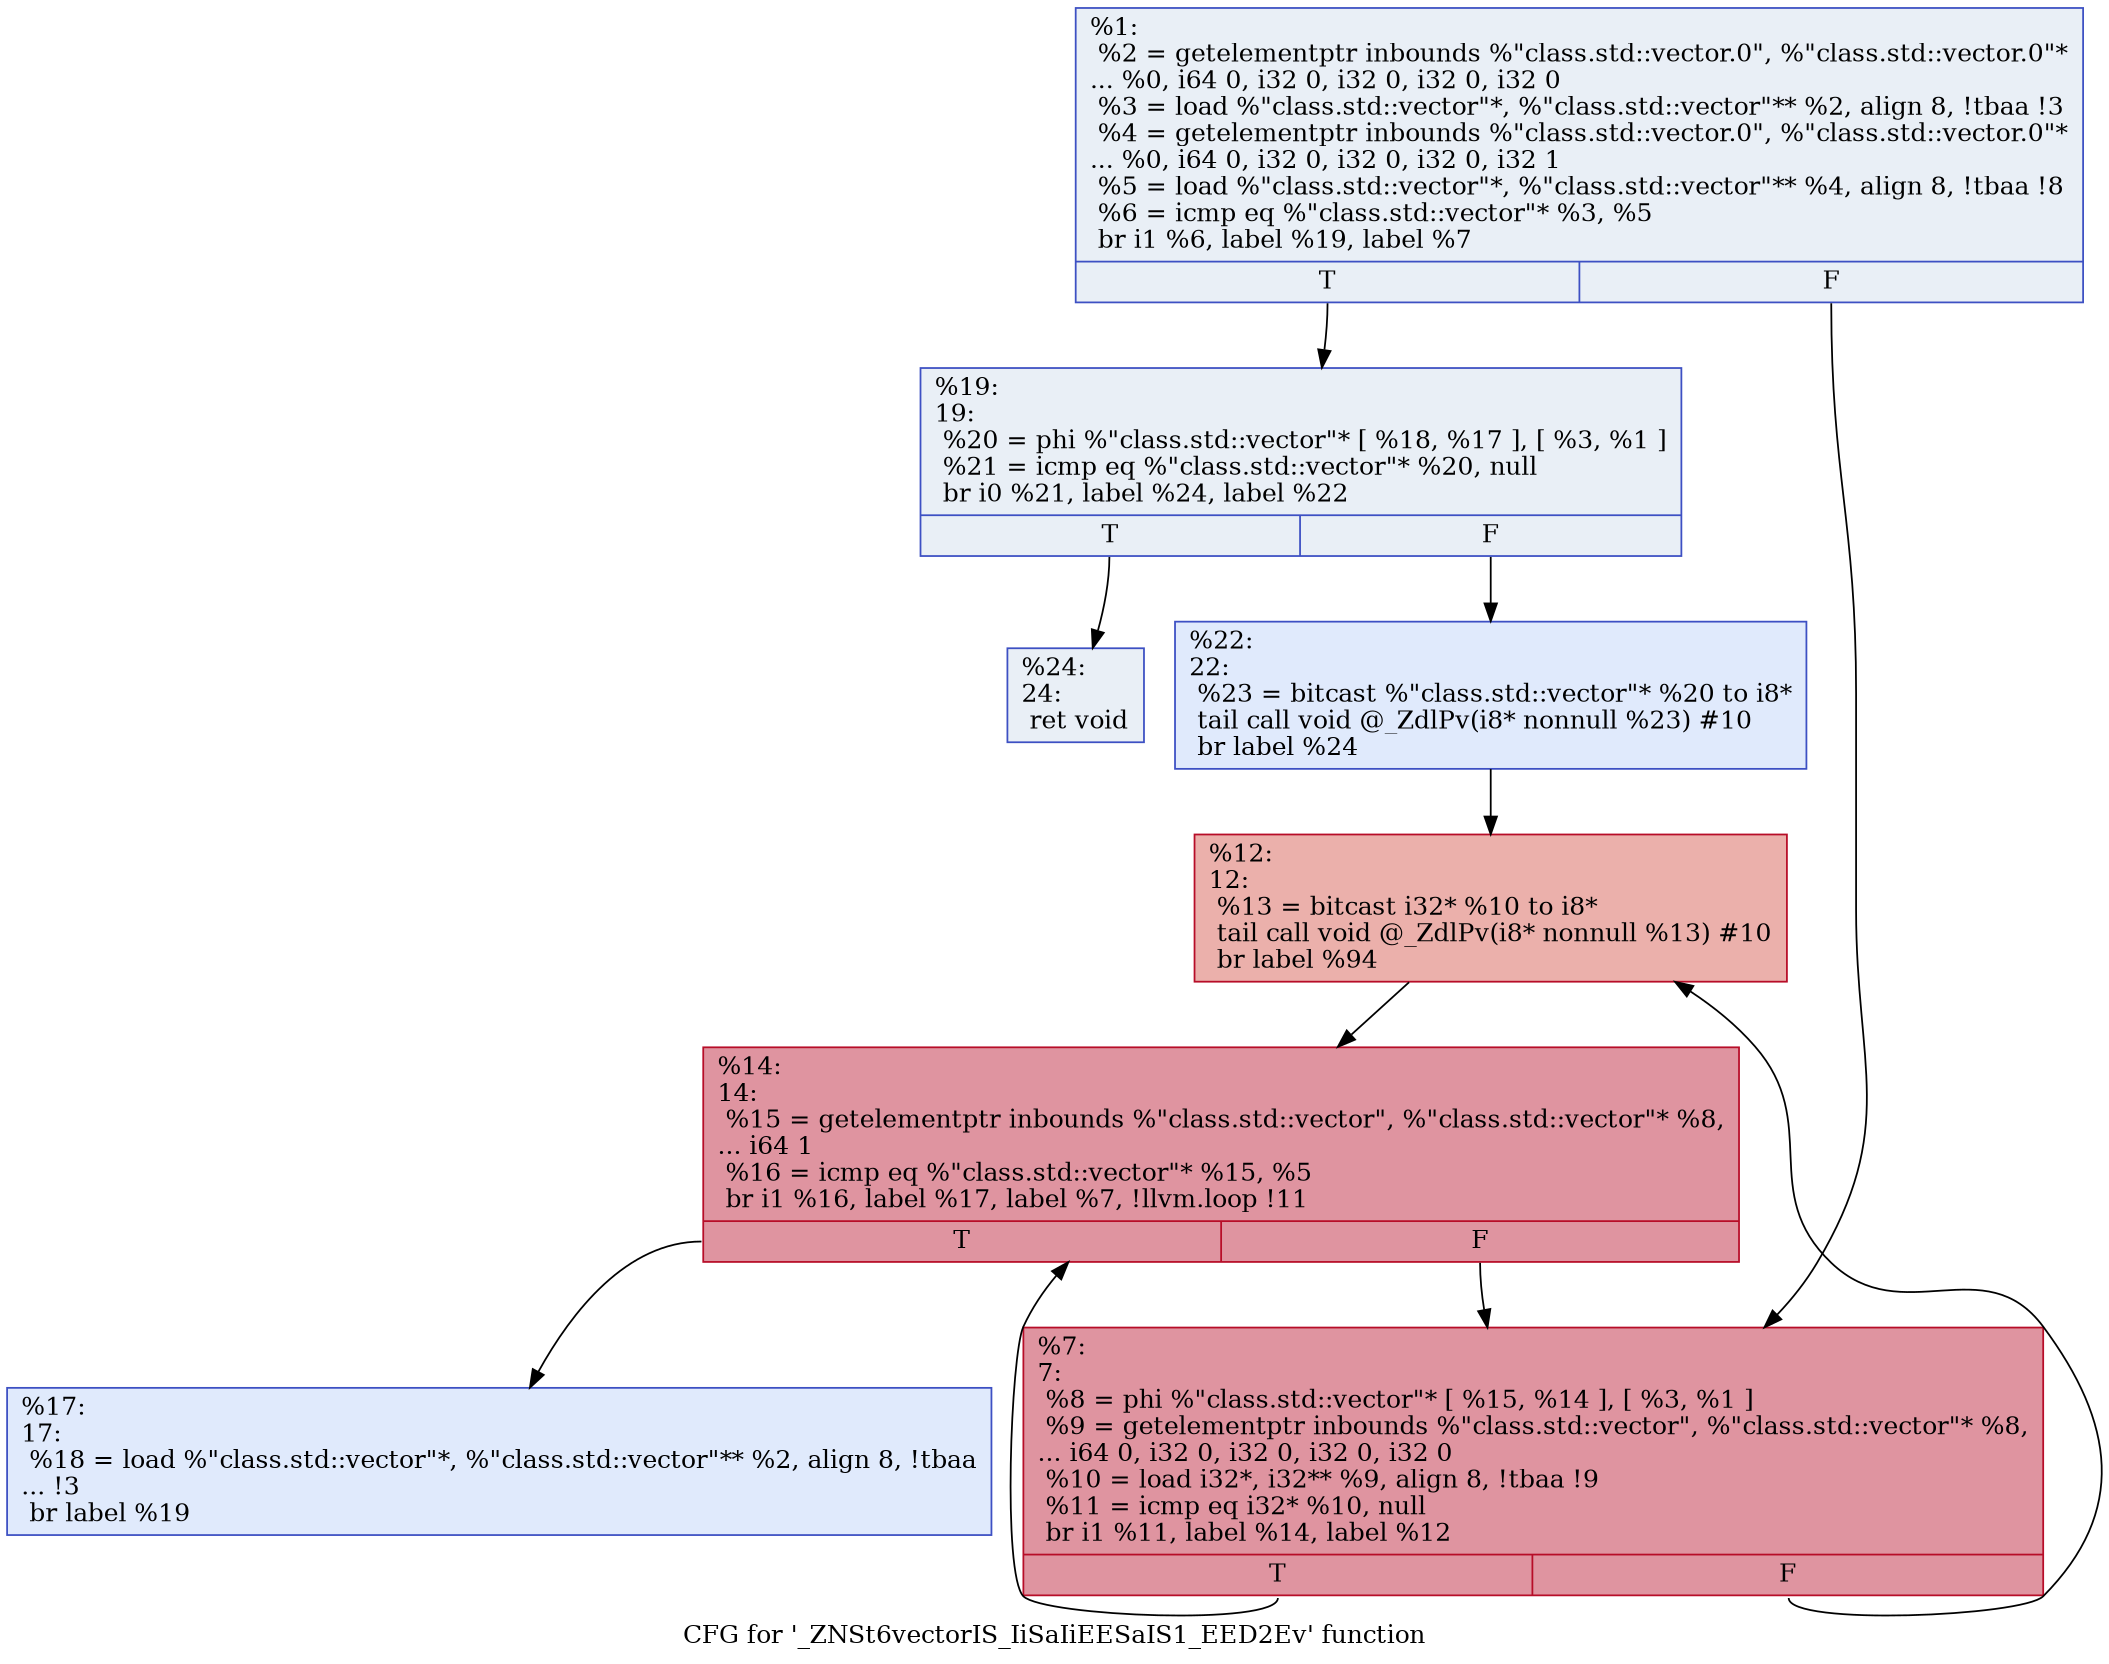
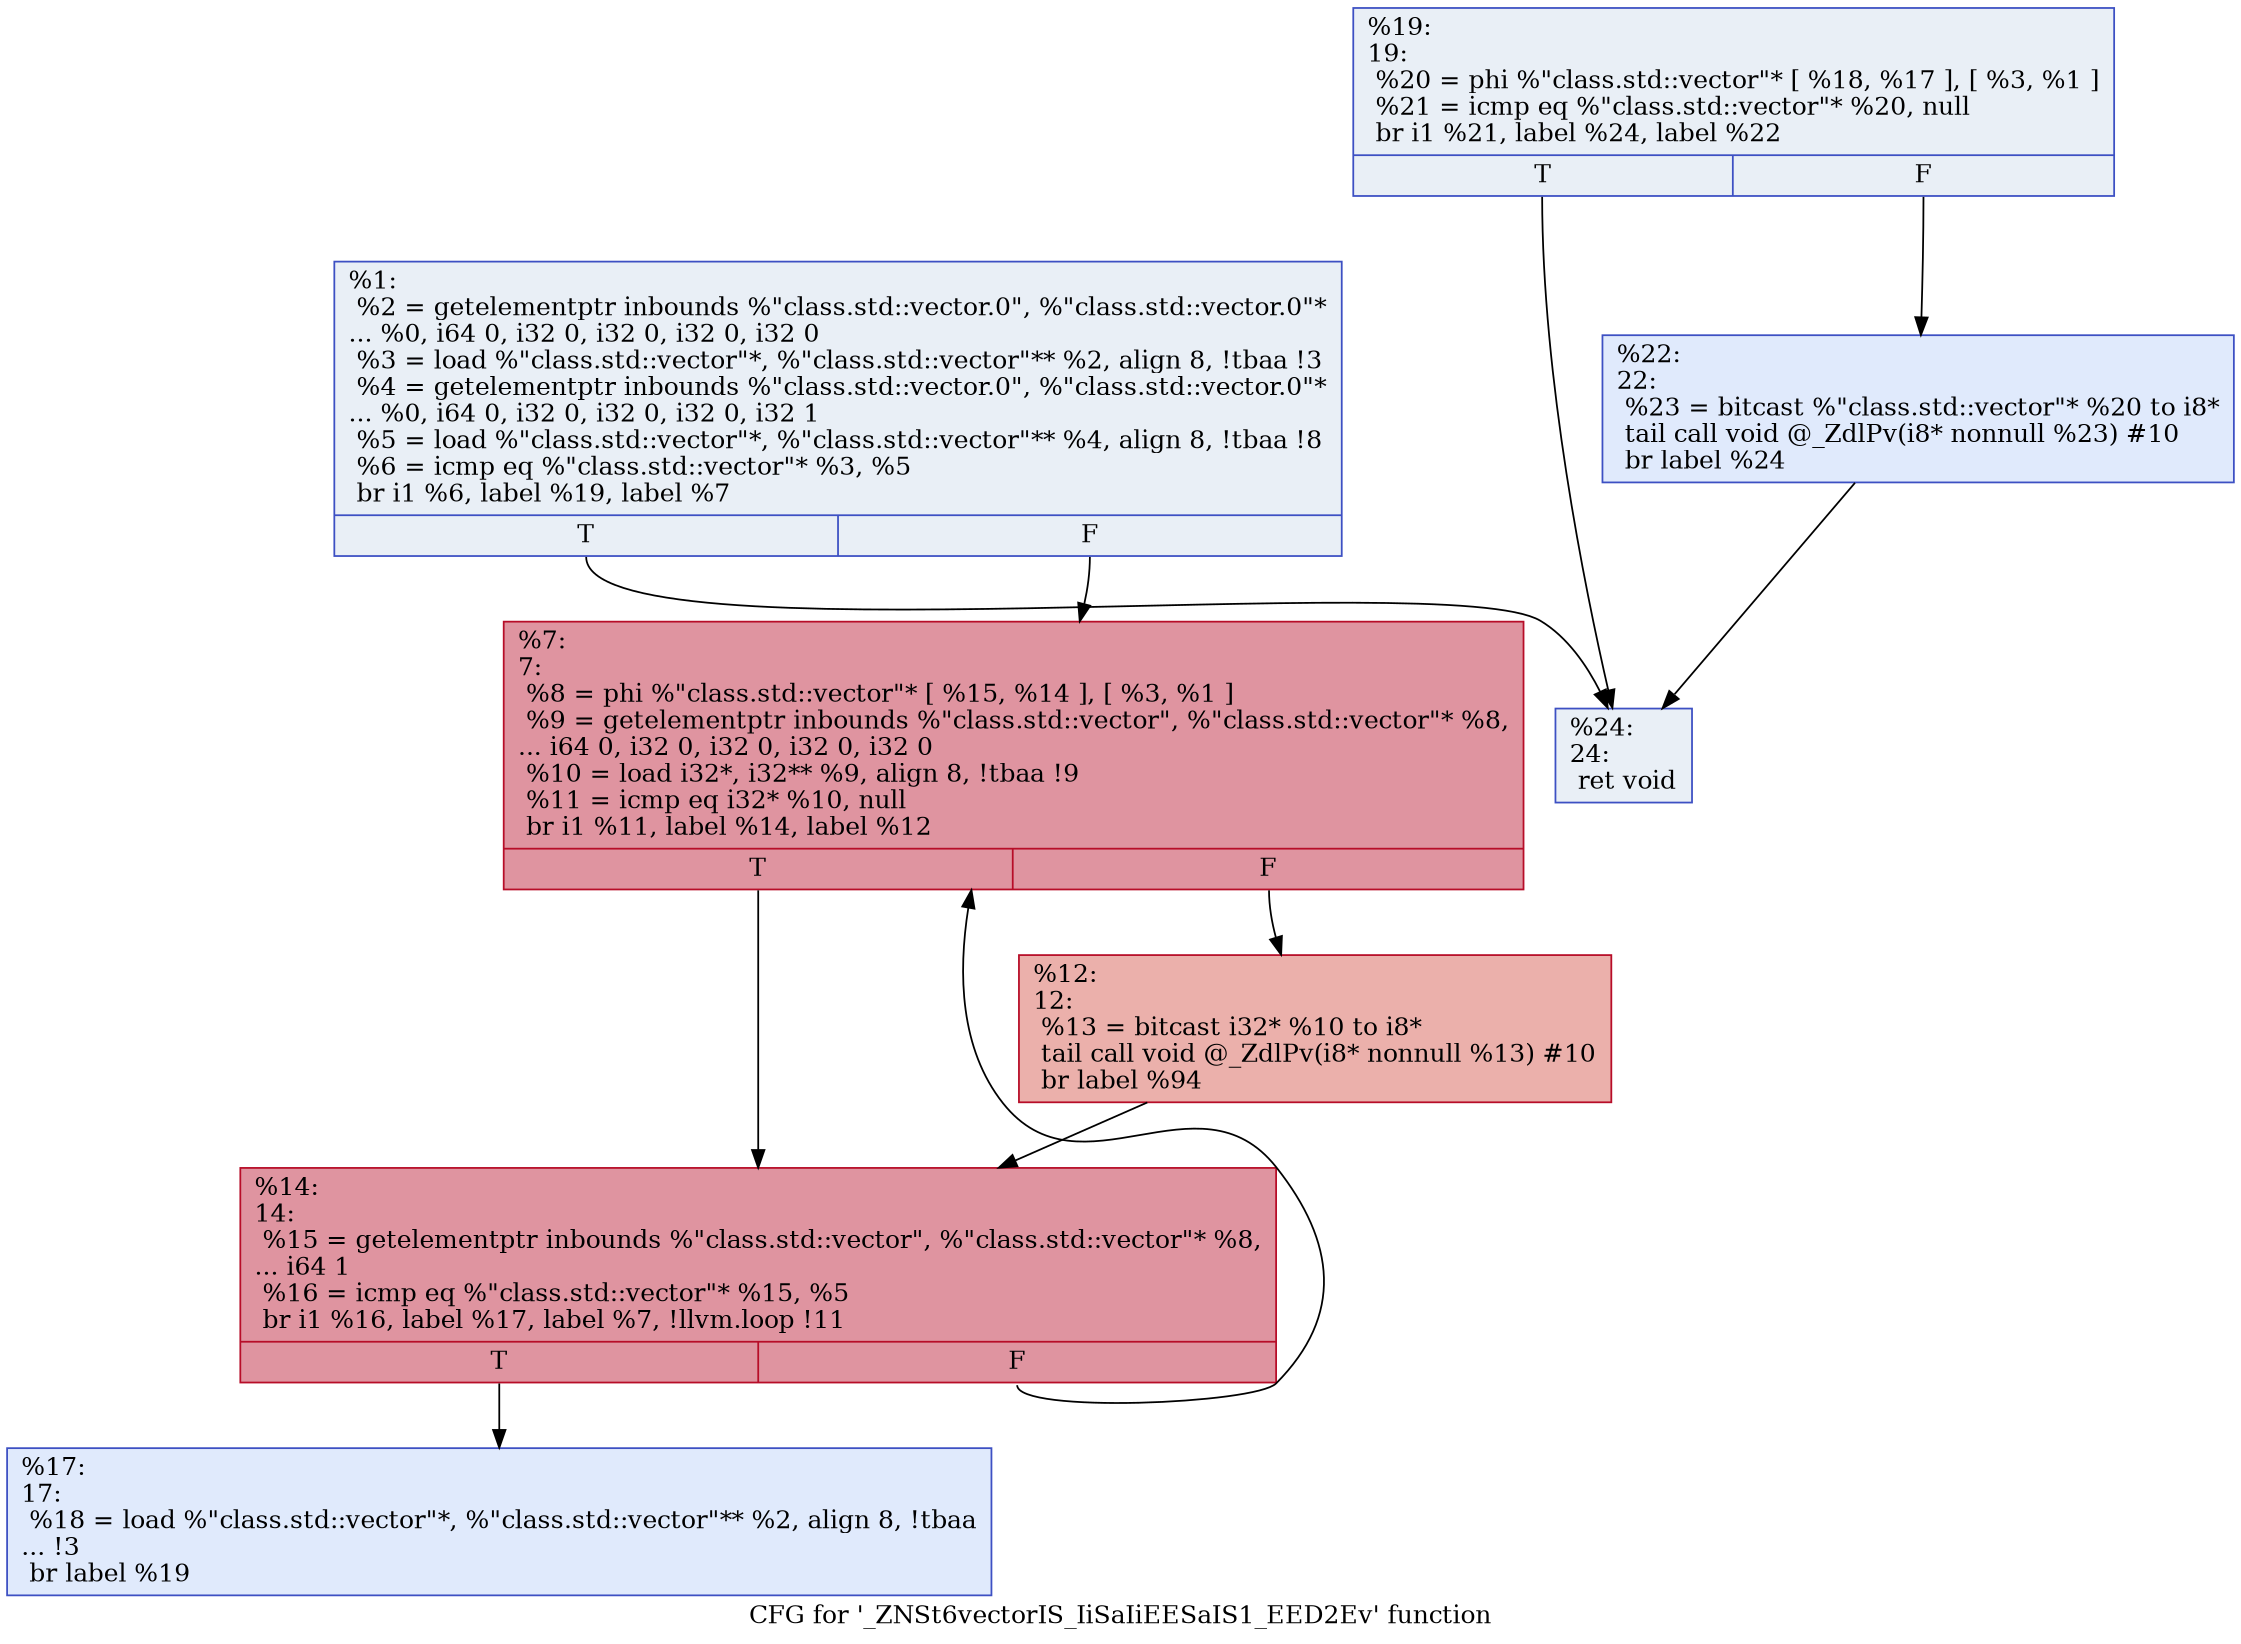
edge "%1:" -> "%19:": now "%1:" -> "%24:"
node "%19:": text "br i0 %21, label %24, label %22" -> "br i1 %21, label %24, label %22"
edge "%22:" -> "%12:": now "%22:" -> "%24:"
